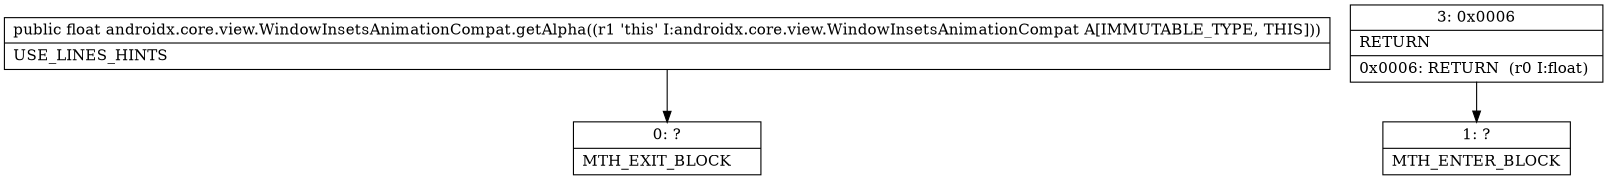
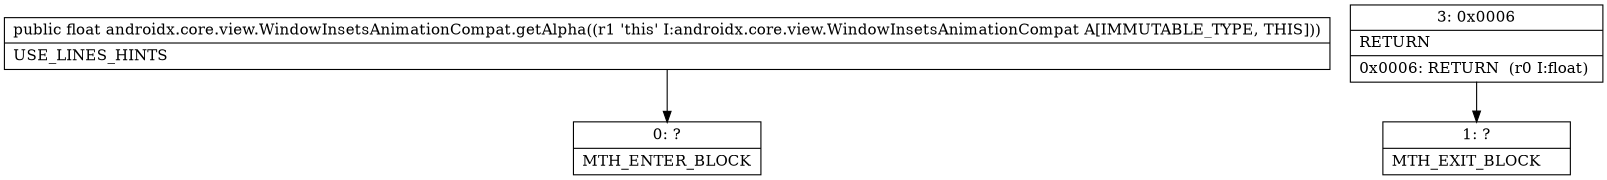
node "0: ?": text "MTH_EXIT_BLOCK" -> "MTH_ENTER_BLOCK"
node "1: ?": text "MTH_ENTER_BLOCK" -> "MTH_EXIT_BLOCK"
